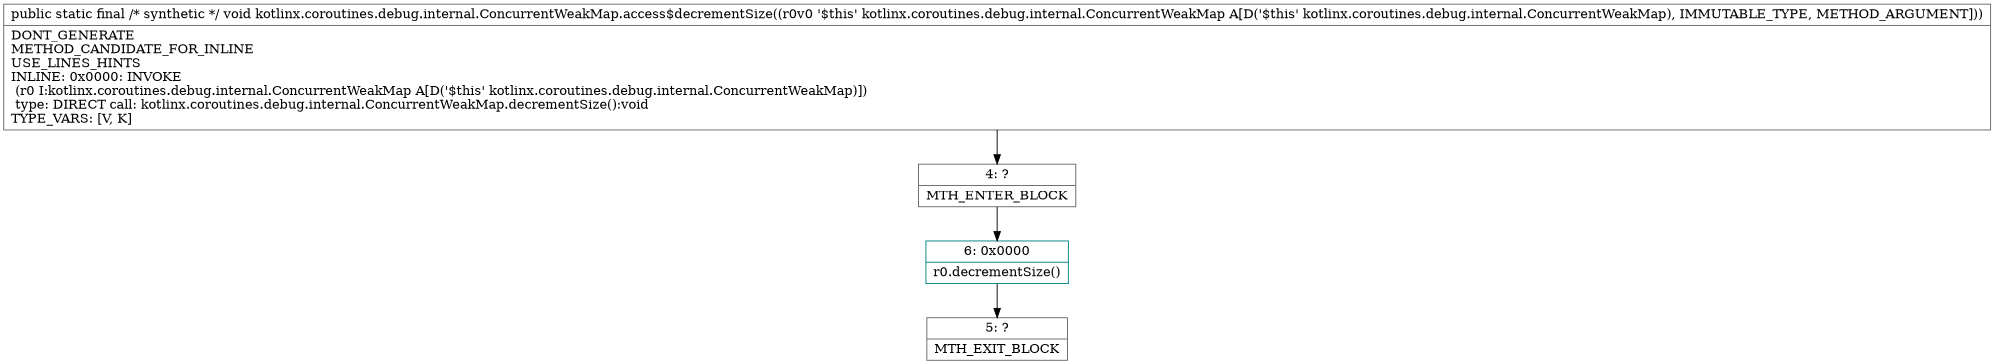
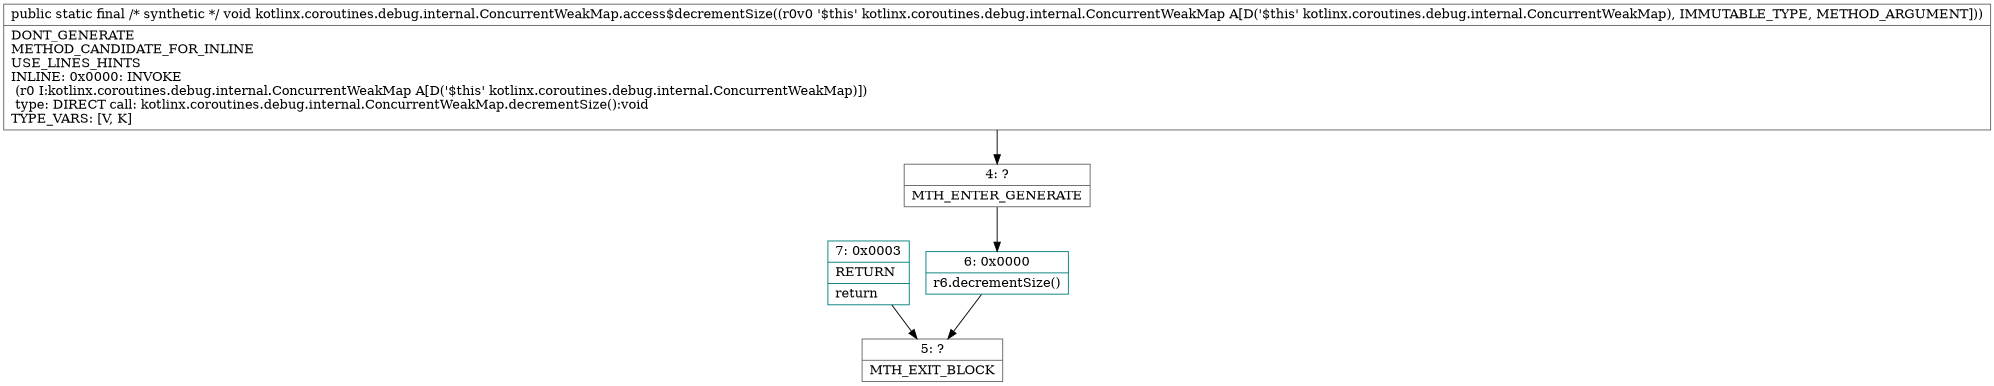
node "4: ?": text "MTH_ENTER_BLOCK" -> "MTH_ENTER_GENERATE"
node "6: 0x0000": text "r0.decrementSize()" -> "r6.decrementSize()"
node "7: 0x0003": added
